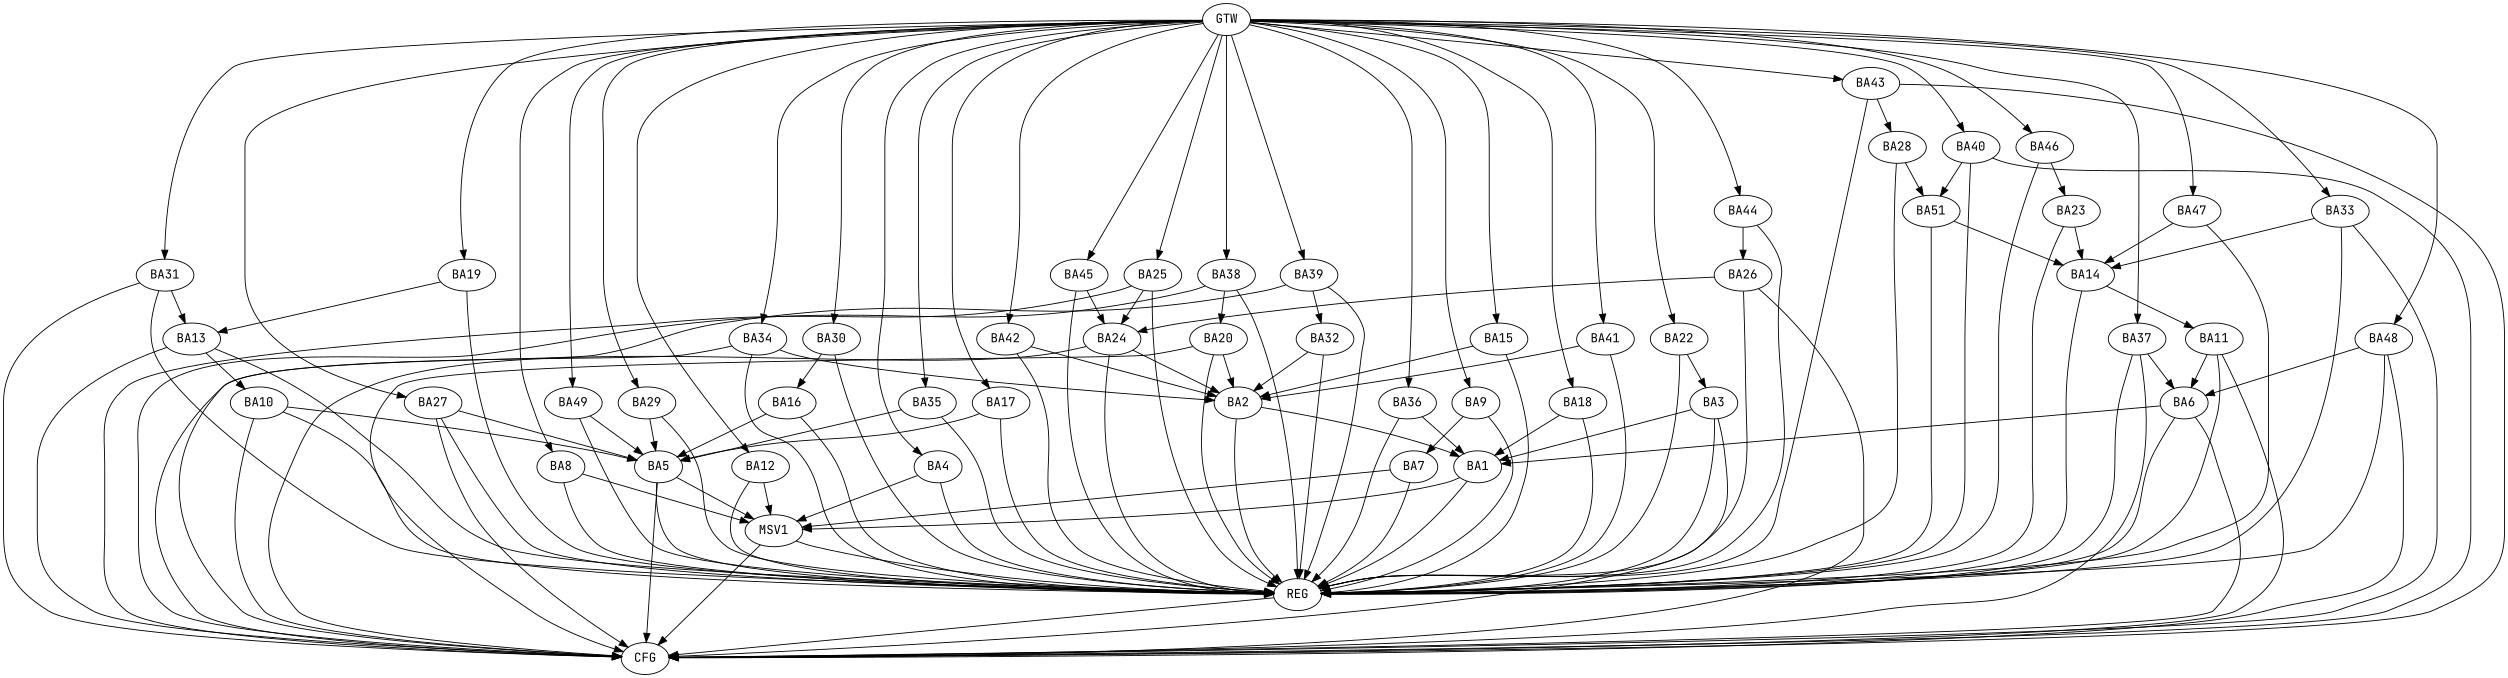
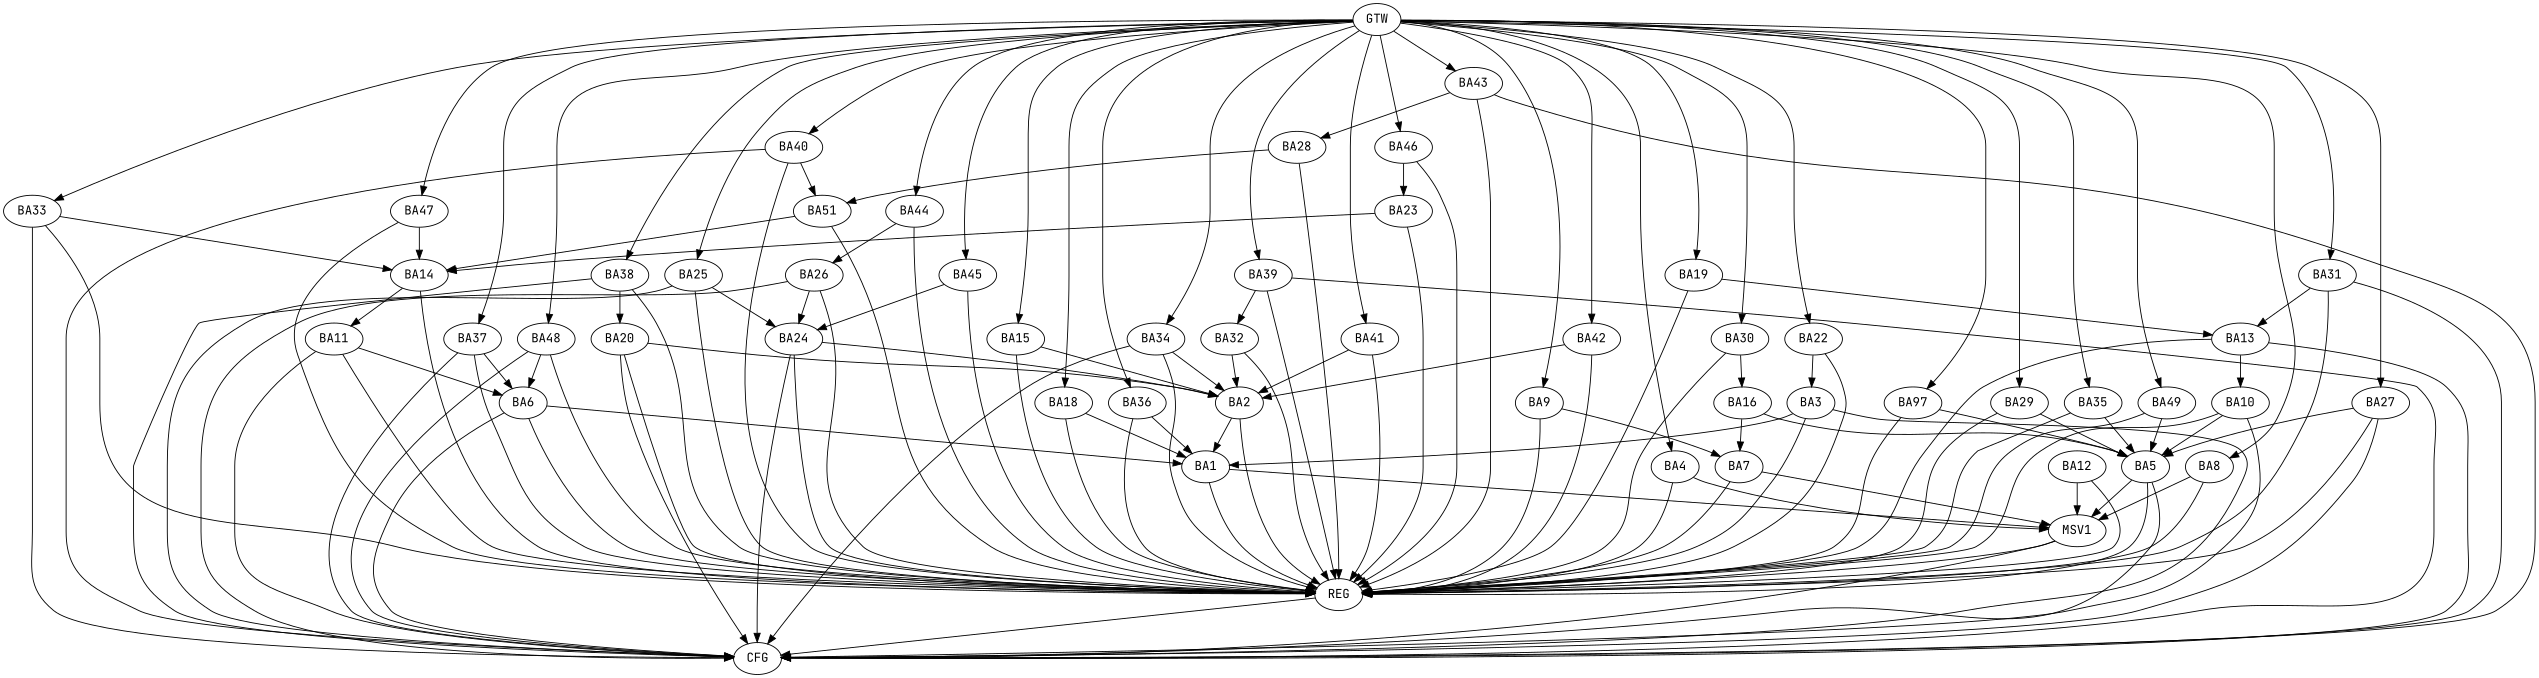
edge "GTW" -> "BA12": removed
node "BA17": label "BA17" -> "BA97"
edge "BA16" -> "REG": now "BA16" -> "BA7"
